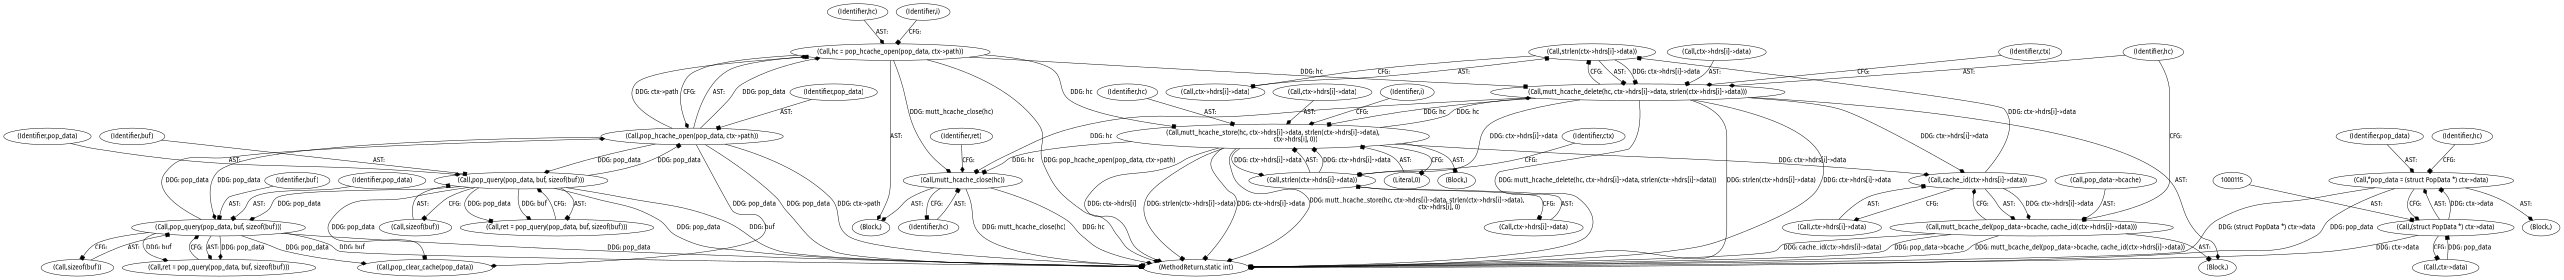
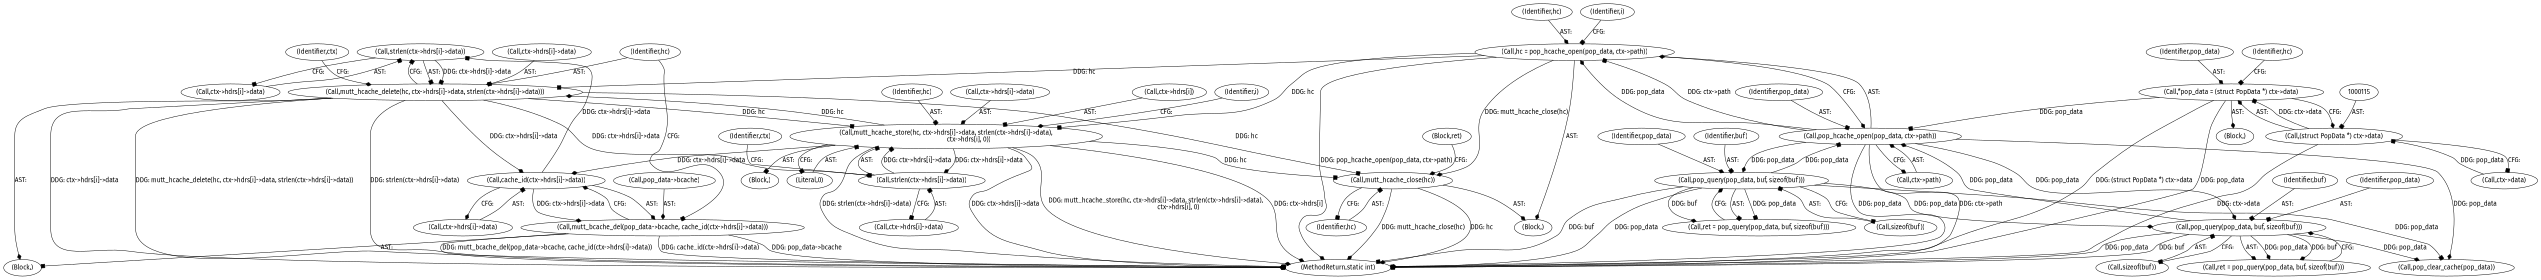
node "(Call,ctx->hdrs[i])": added
edge "(Call,*pop_data = (struct PopData *) ctx->data)" -> "(Call,pop_hcache_open(pop_data, ctx->path))": added, label "DDG: pop_data"
node "(Identifier,ret)": label "(Identifier,ret)" -> "(Block,ret)"
node "(Call,ctx->path)": added
